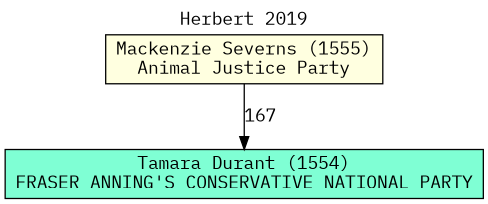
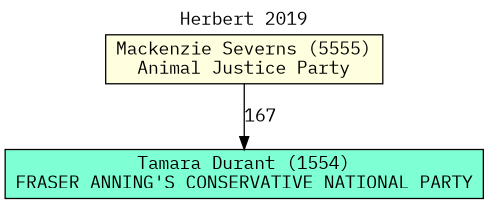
node "Mackenzie Severns (1555) Animal Justice Party": label "Mackenzie Severns (1555) Animal Justice Party" -> "Mackenzie Severns (5555) Animal Justice Party"
